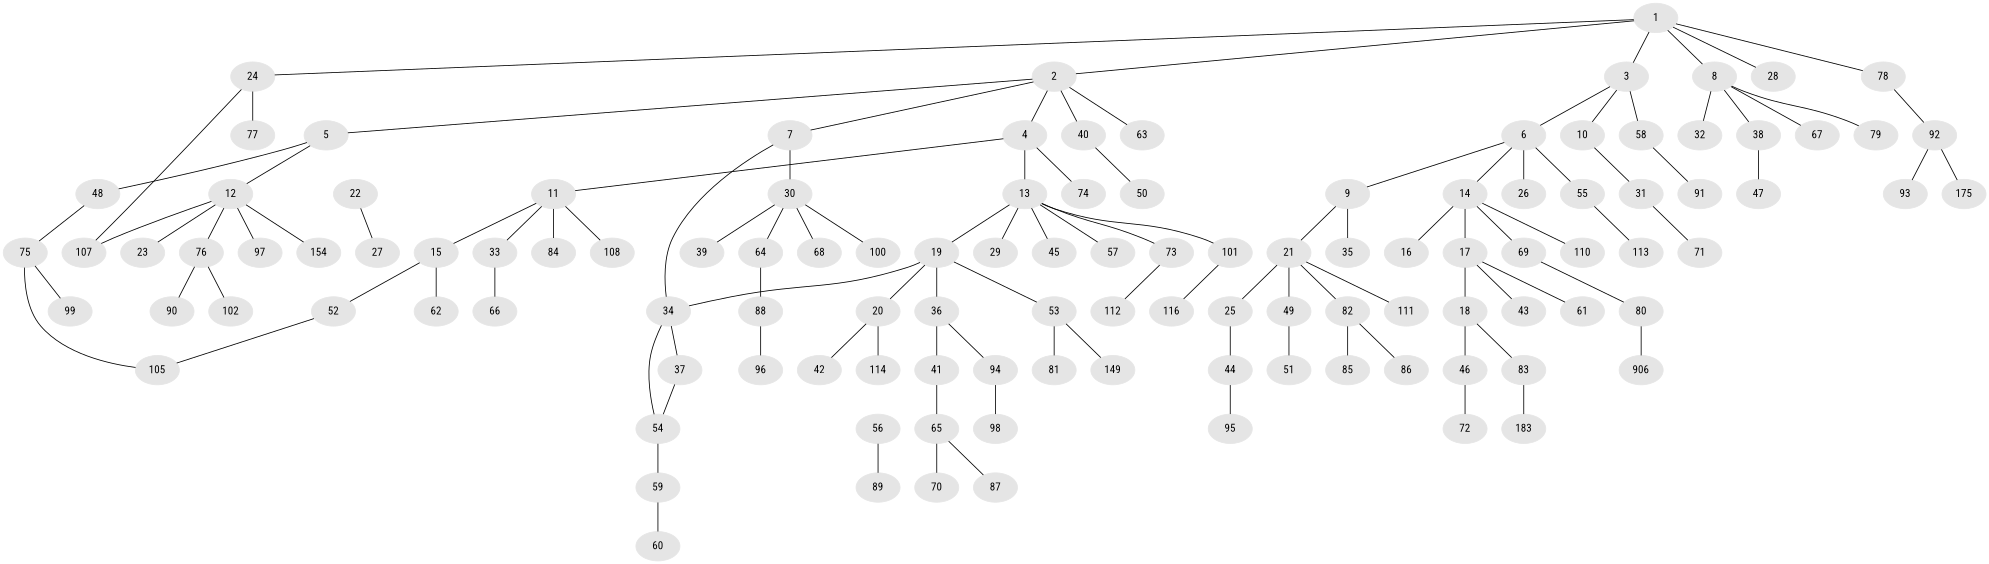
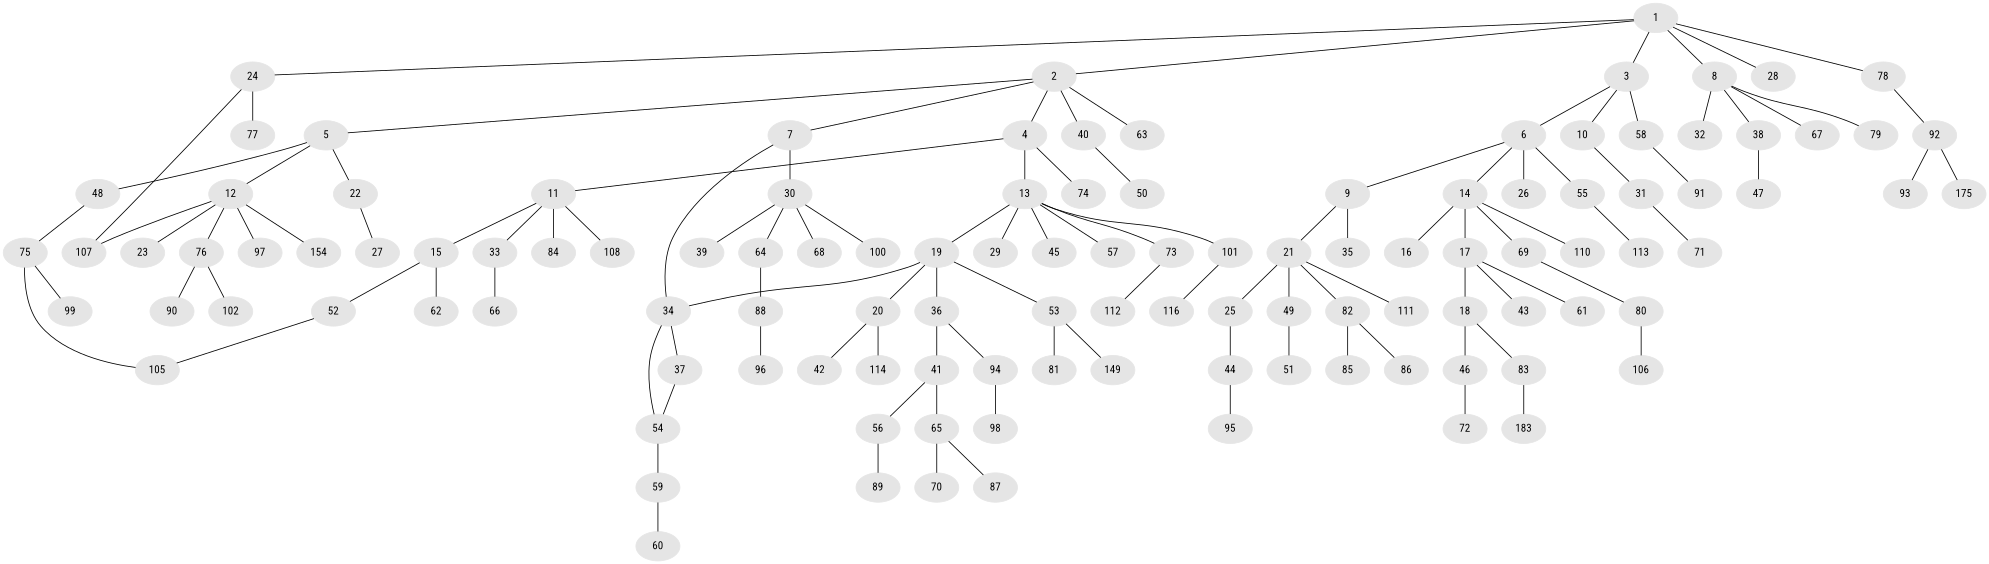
edge "5" -- "22": added
node "906": label "906" -> "106"
edge "41" -- "56": added
